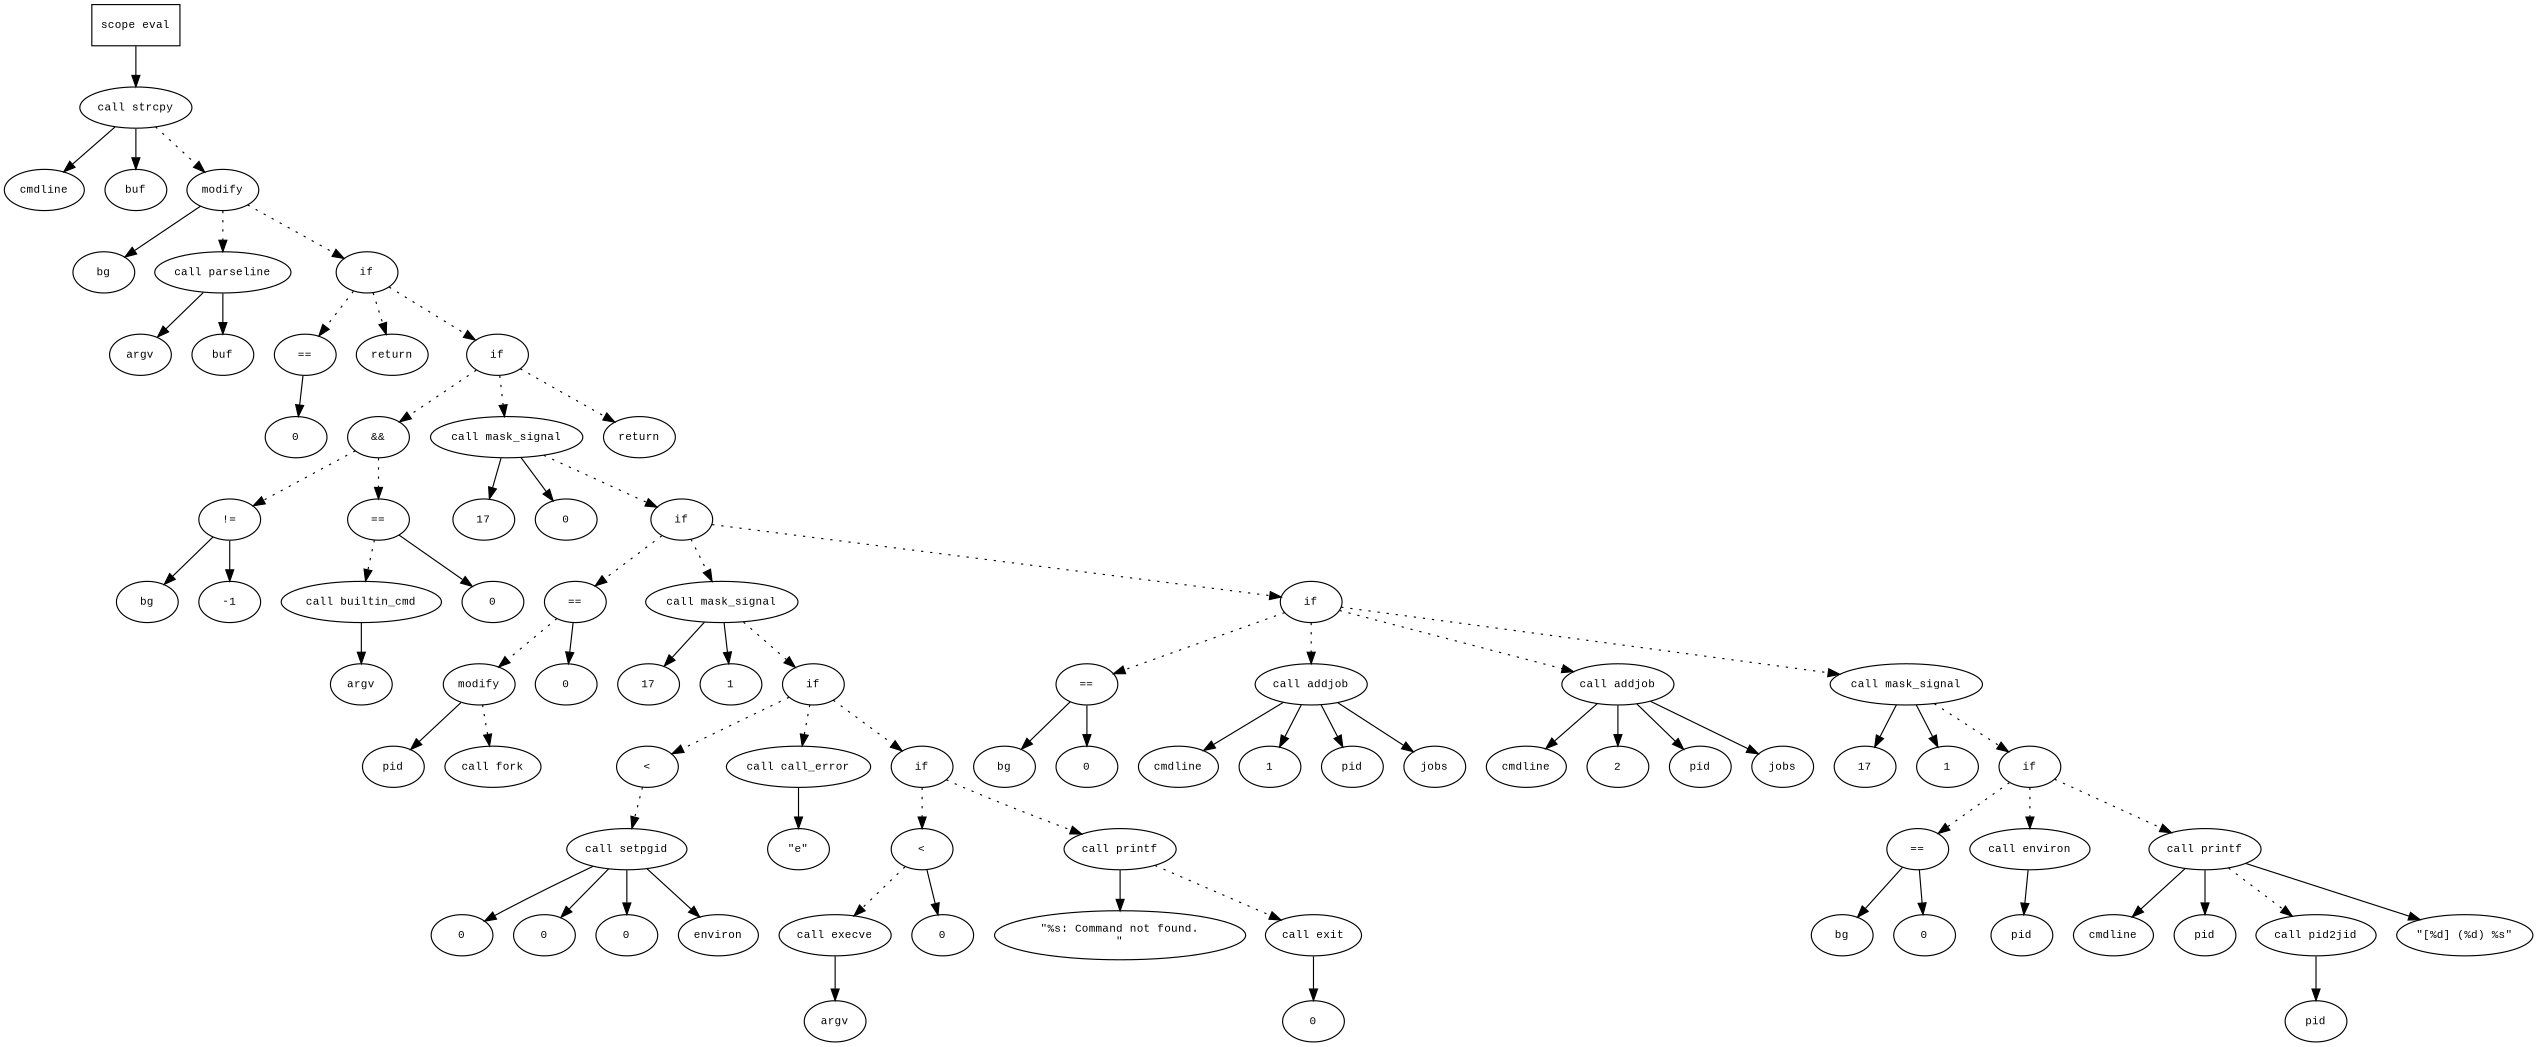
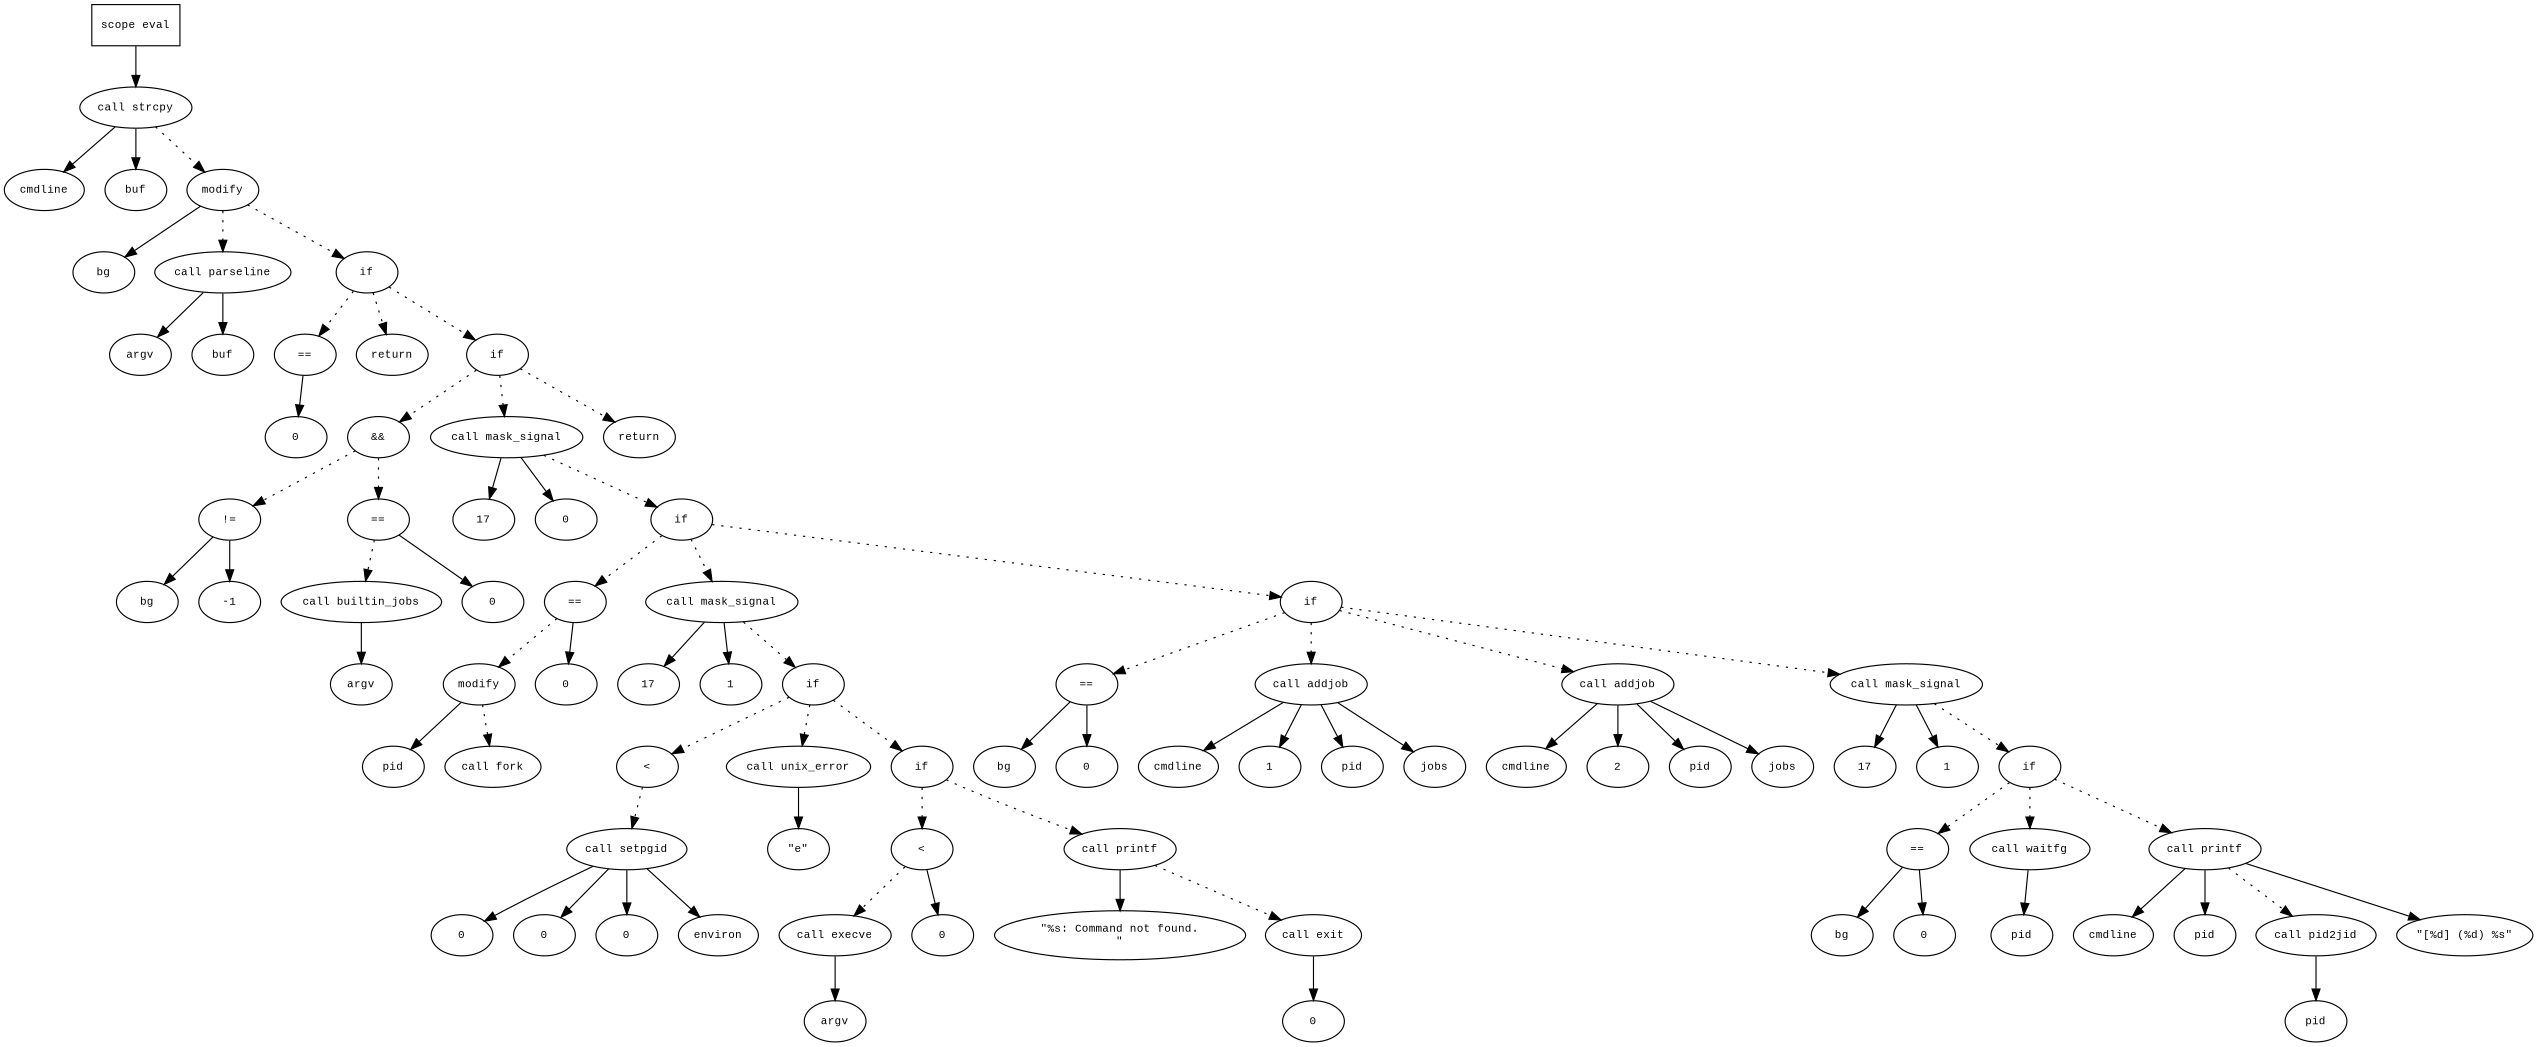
node "call builtin_cmd": label "call builtin_cmd" -> "call builtin_jobs"
node "call call_error": label "call call_error" -> "call unix_error"
node "call environ": label "call environ" -> "call waitfg"
